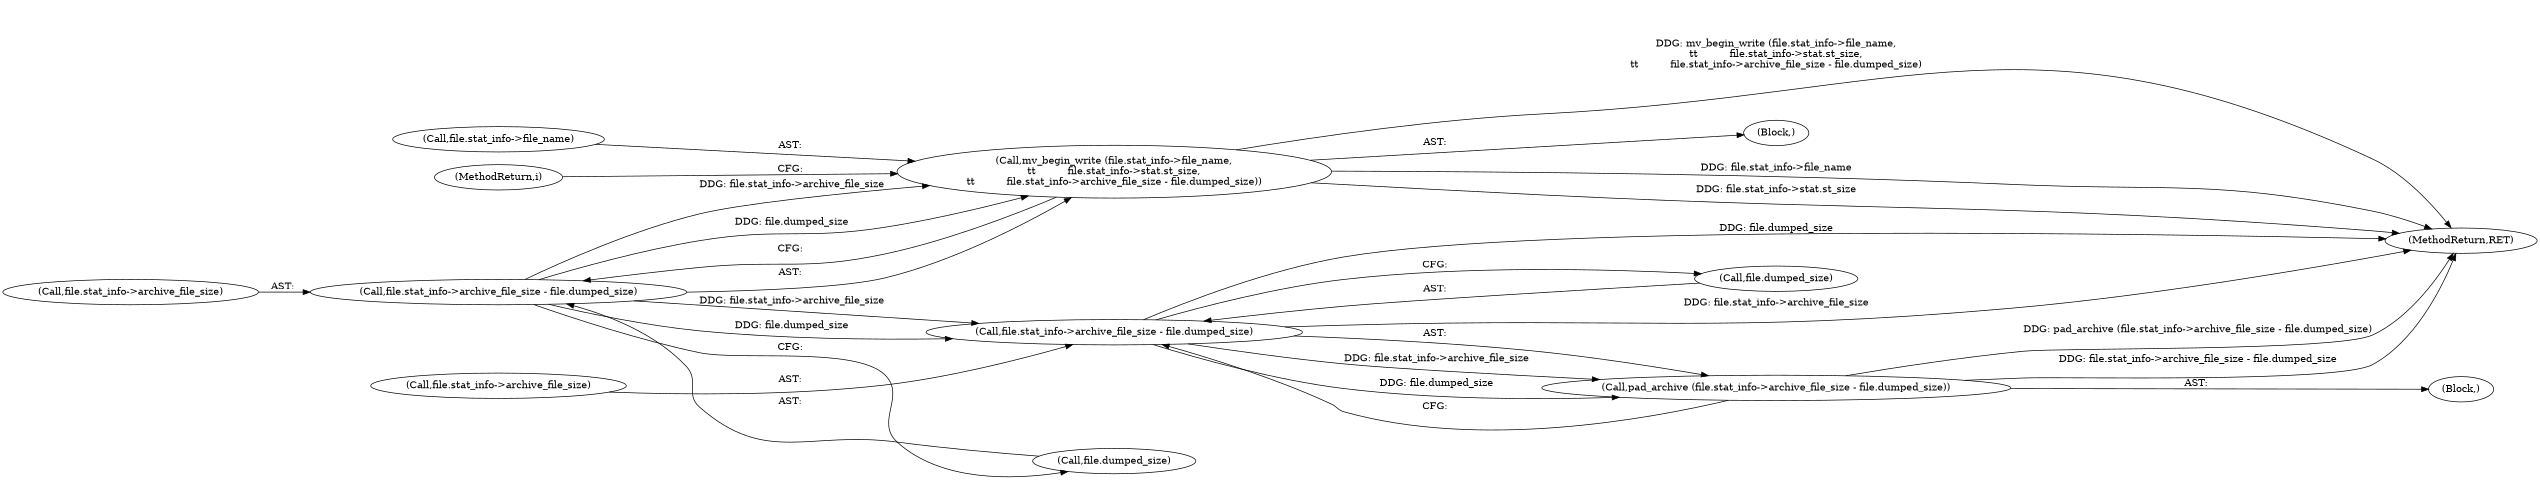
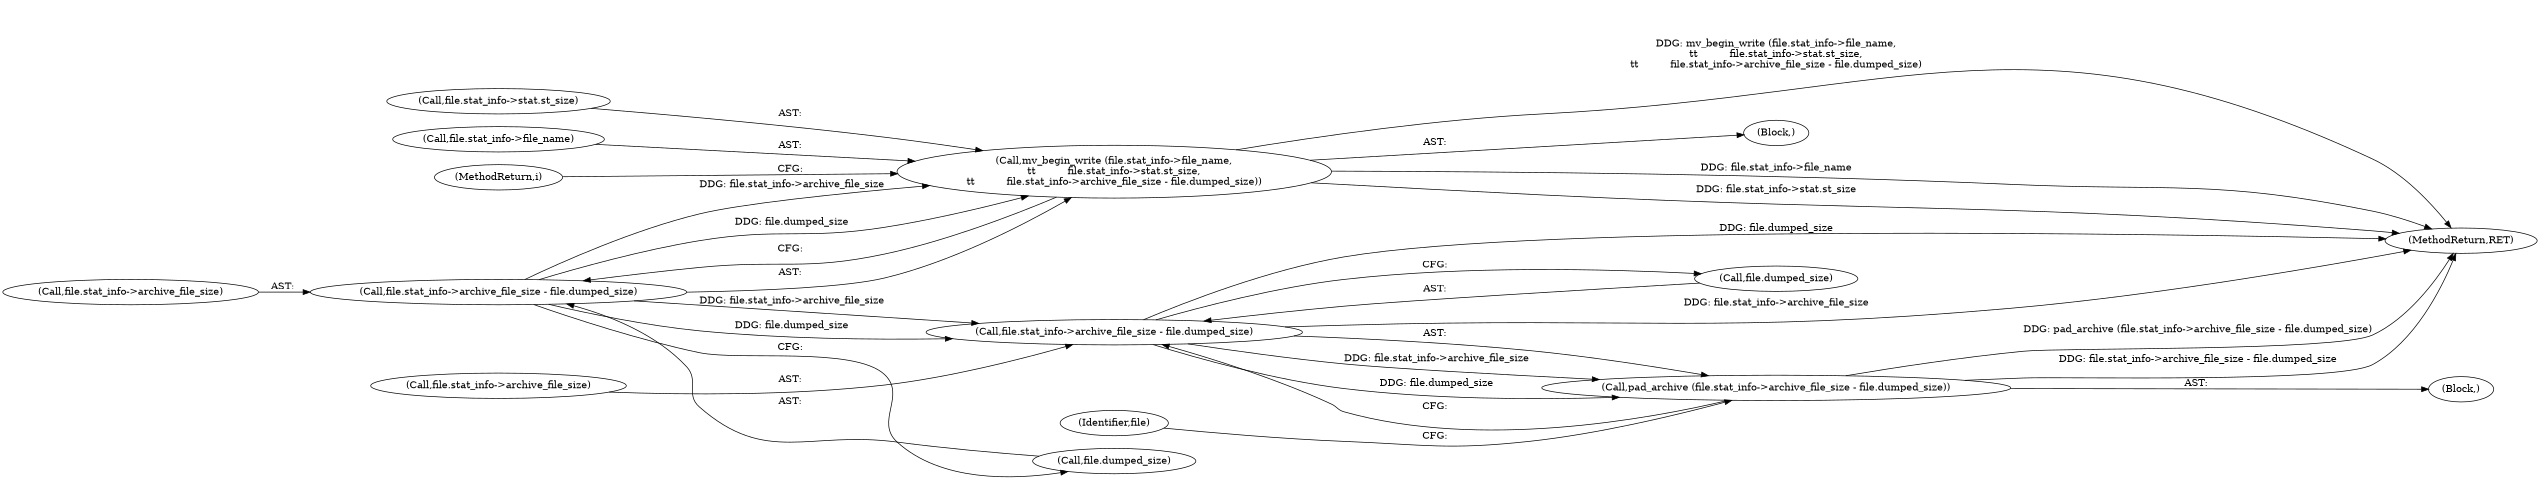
node "(Call,file.stat_info->stat.st_size)": added
node "(Identifier,file)": added
